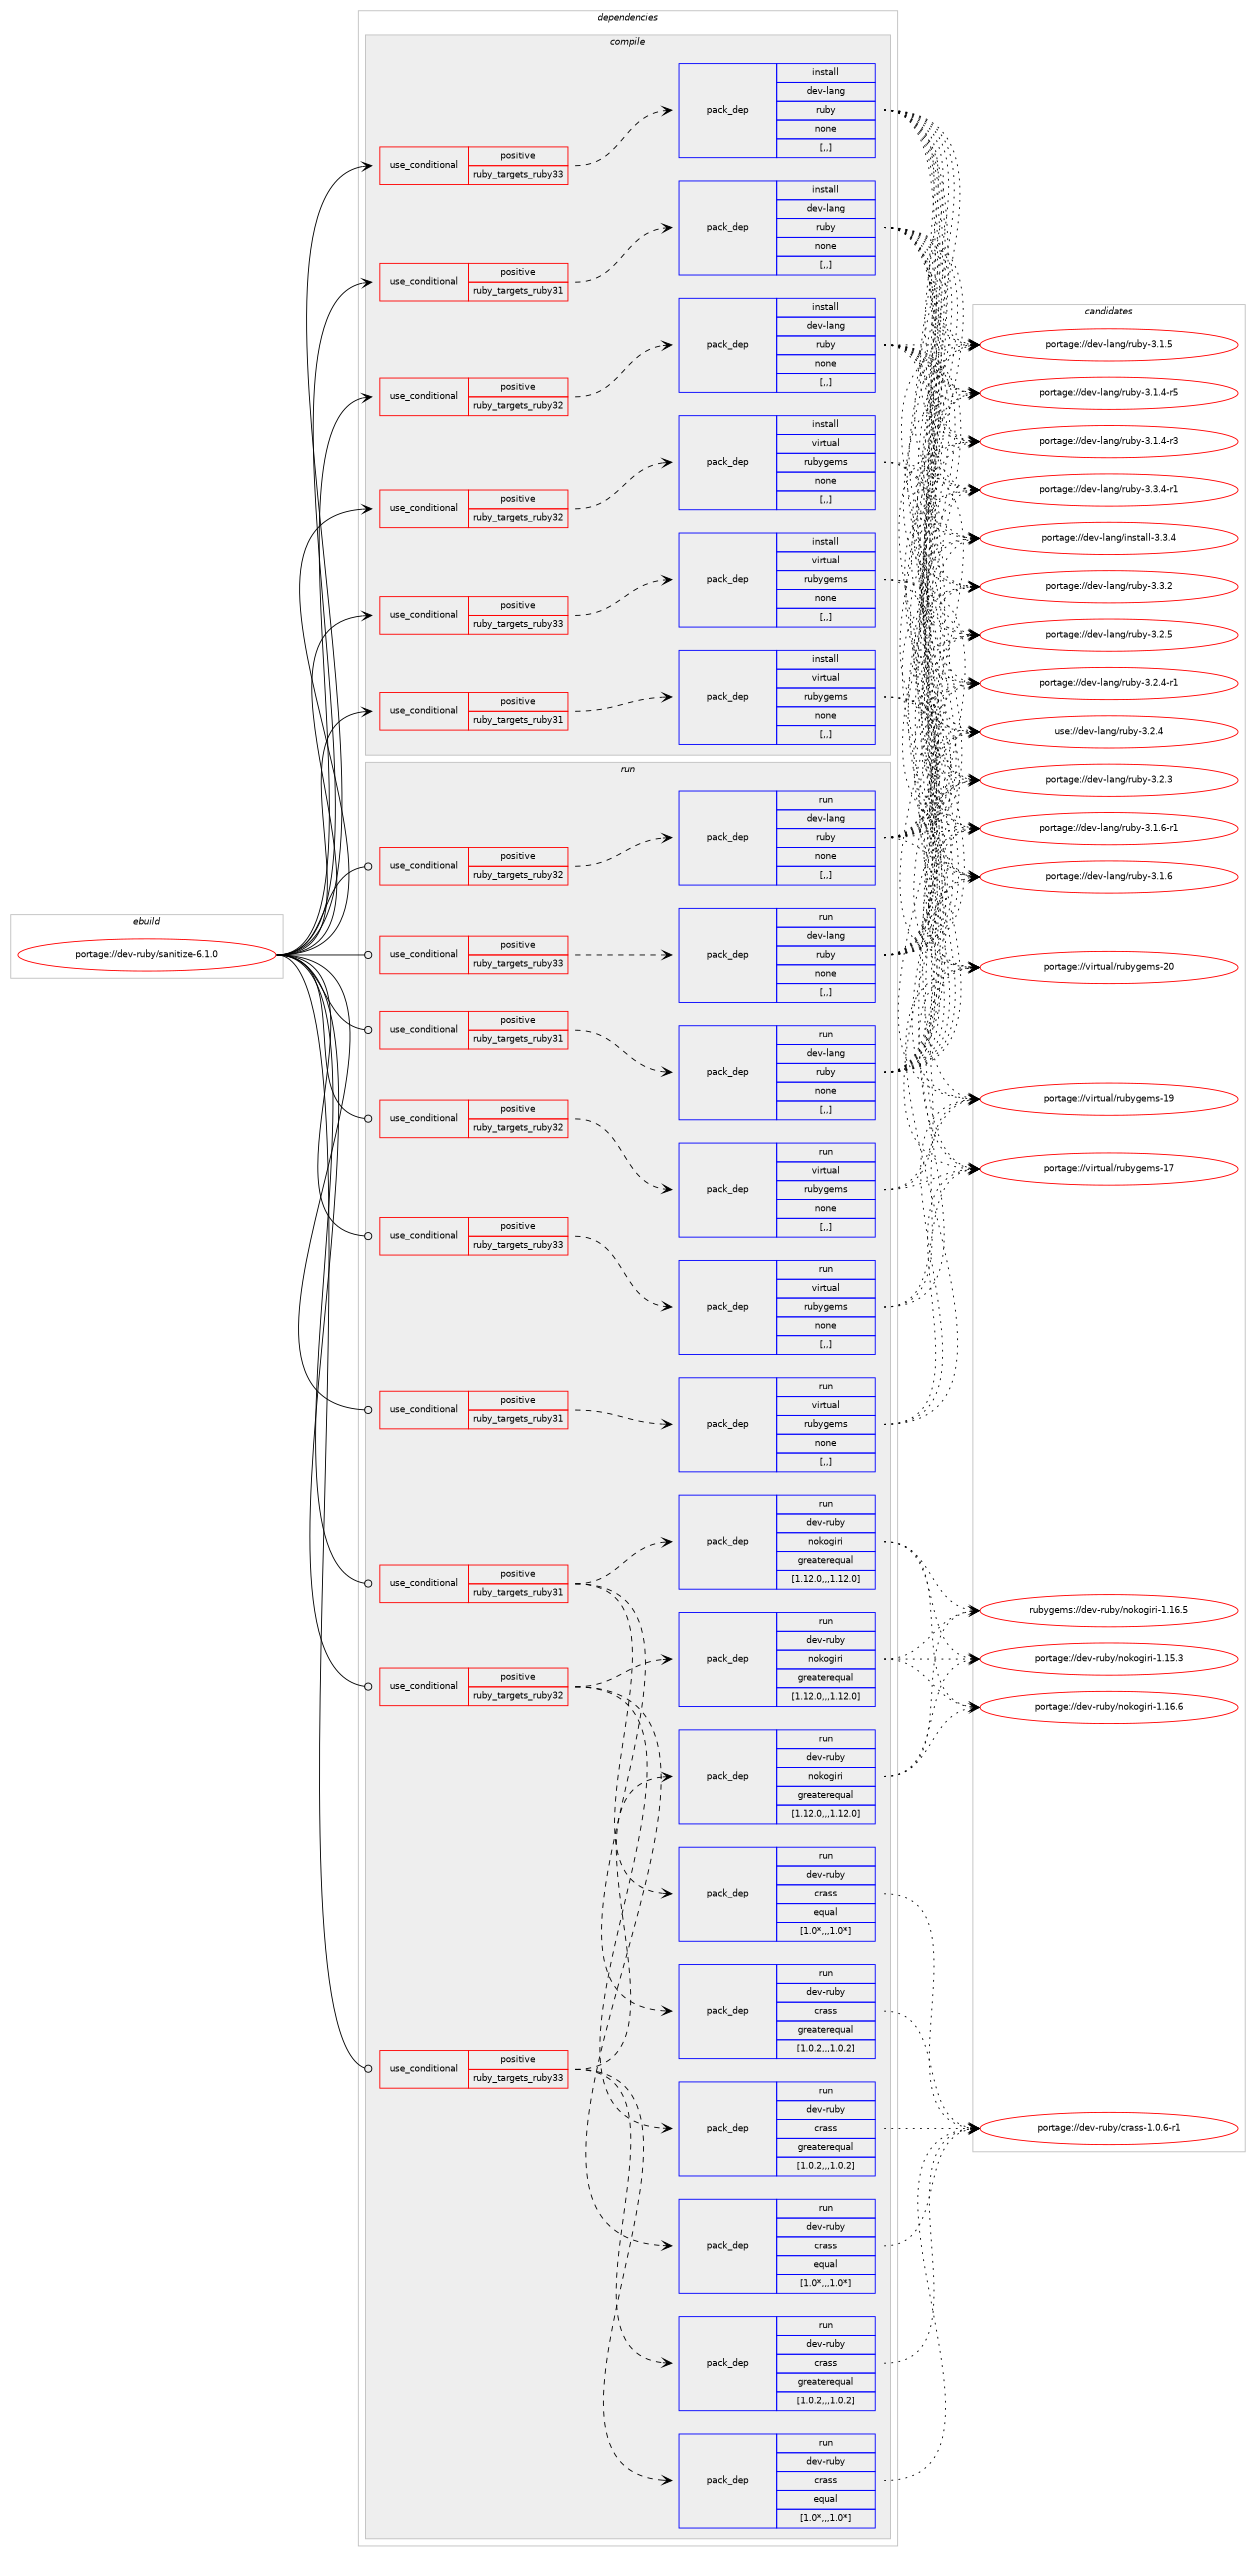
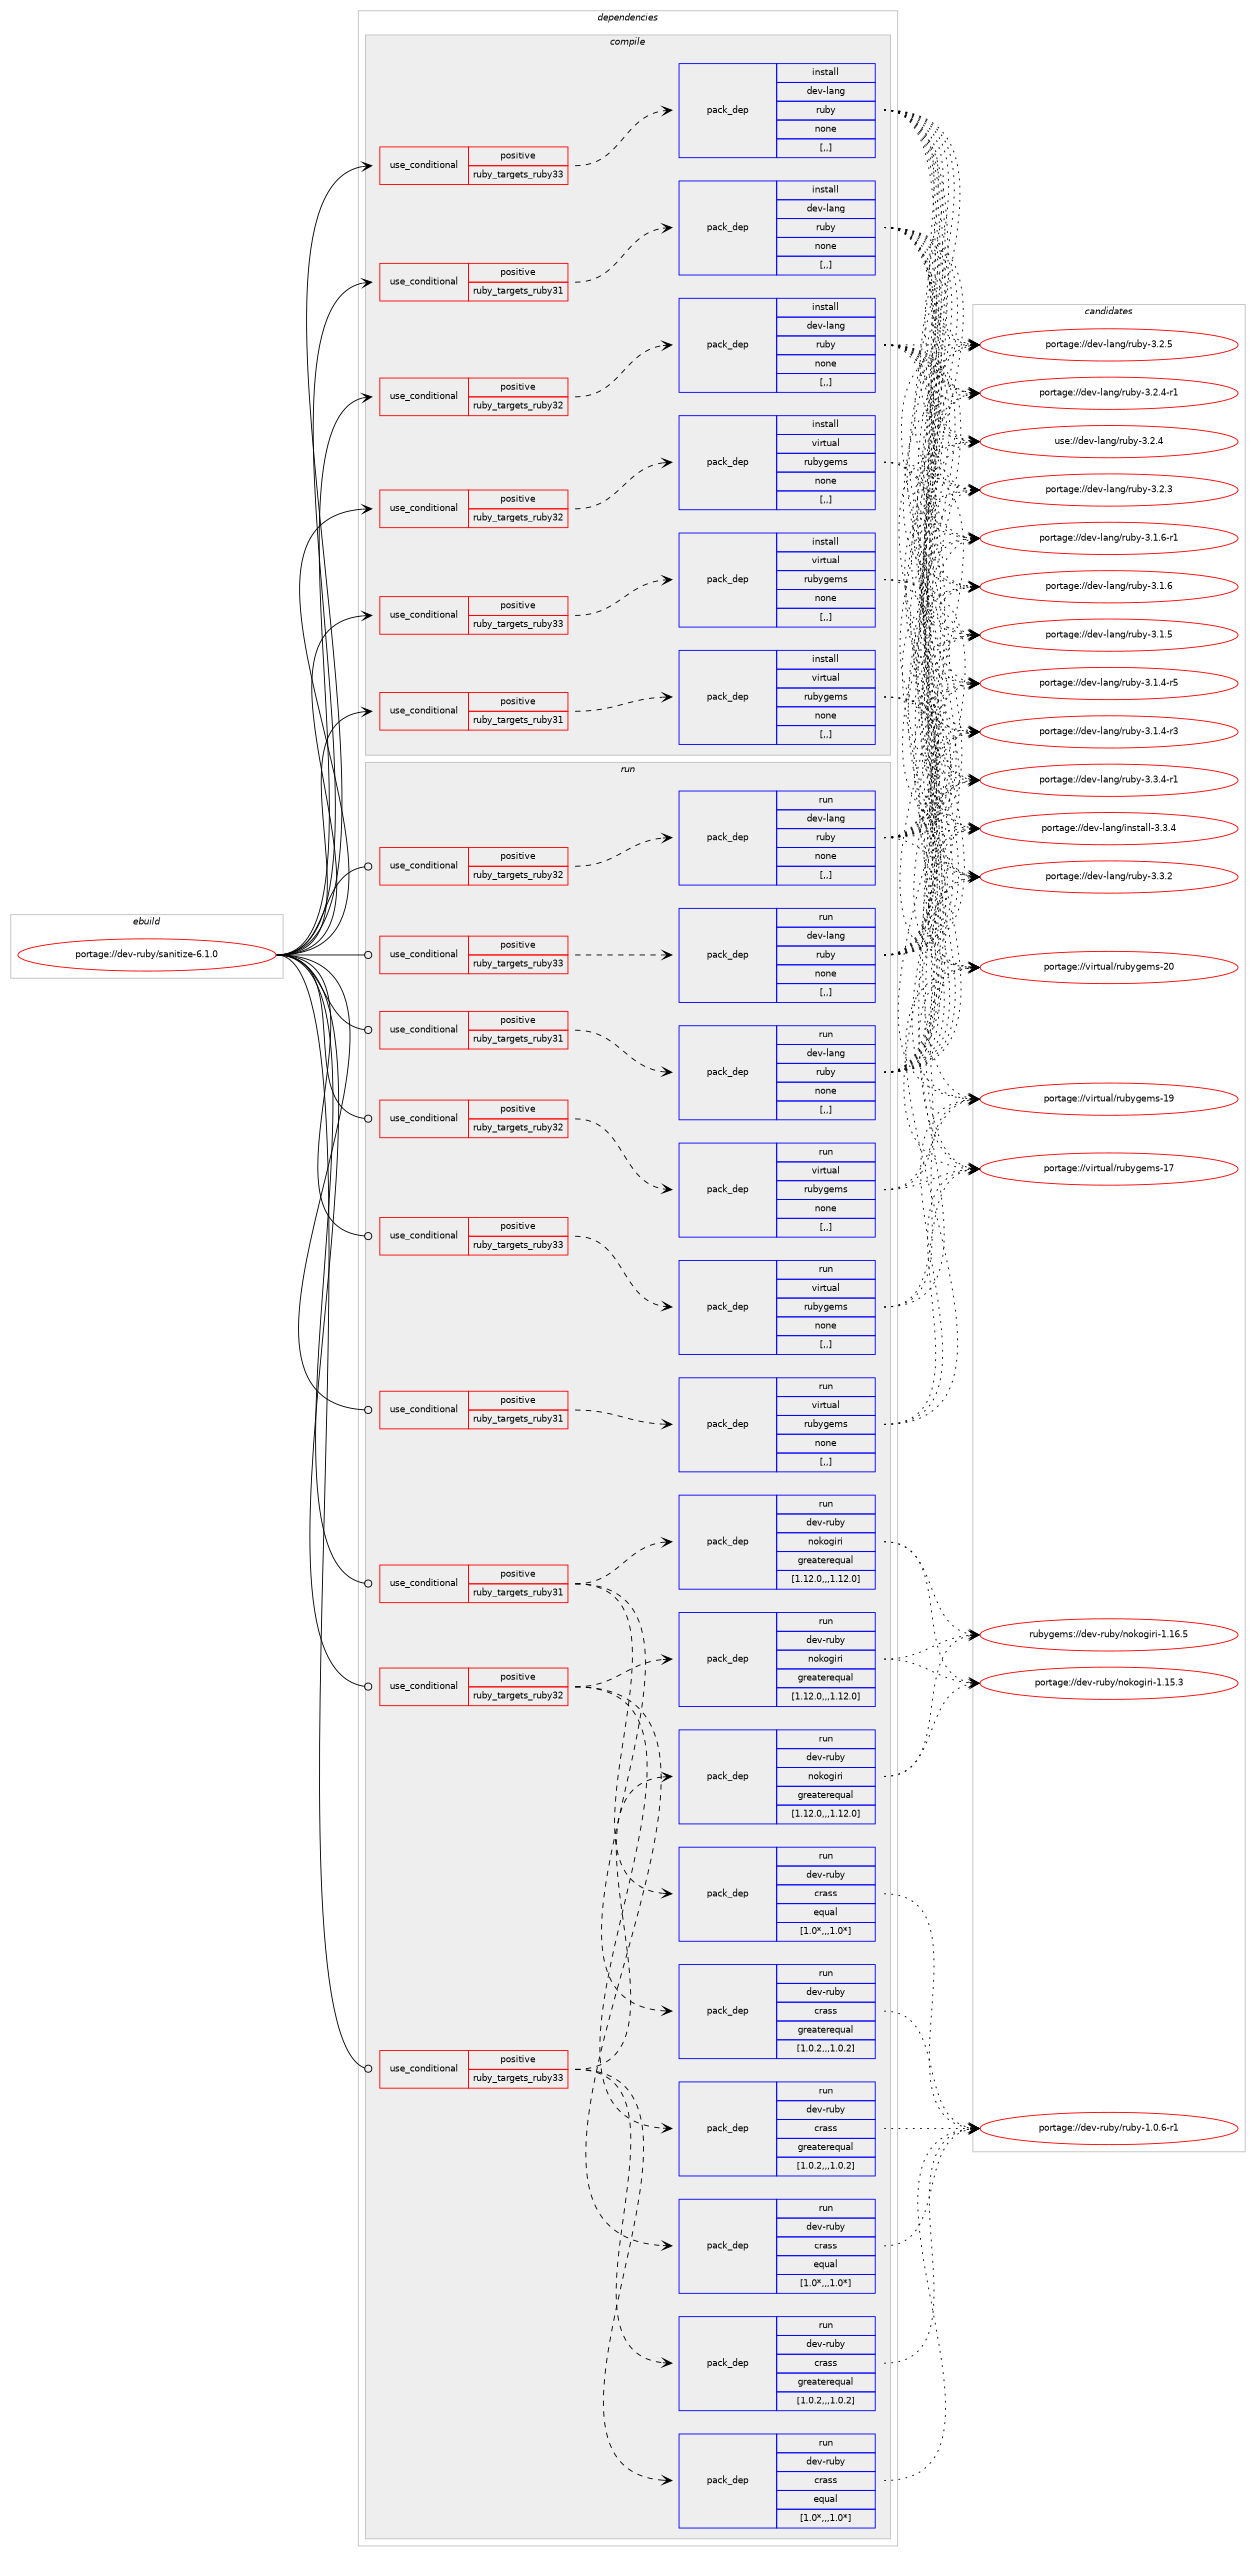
node "portage://dev-ruby/nokogiri-1.16.6": removed
node "portage://dev-ruby/crass-1.0.6-r1": label "portage://dev-ruby/crass-1.0.6-r1" -> "portage://dev-ruby/ruby-1.0.6-r1"
